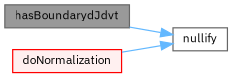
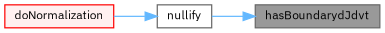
edge "hasBoundarydJdvt" -> "nullify": reversed
